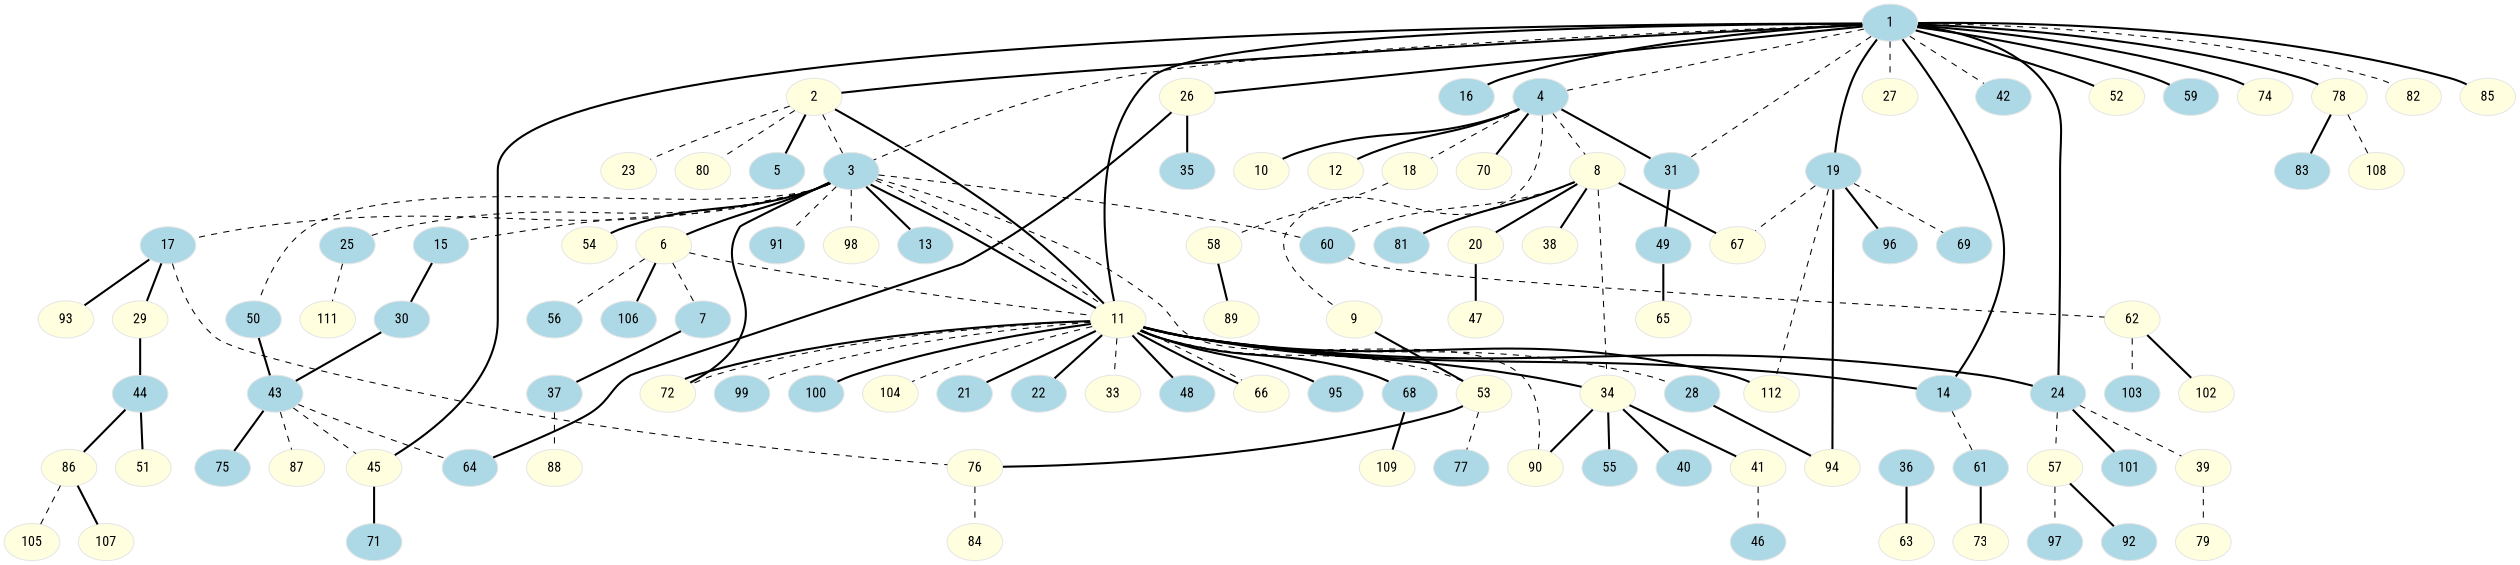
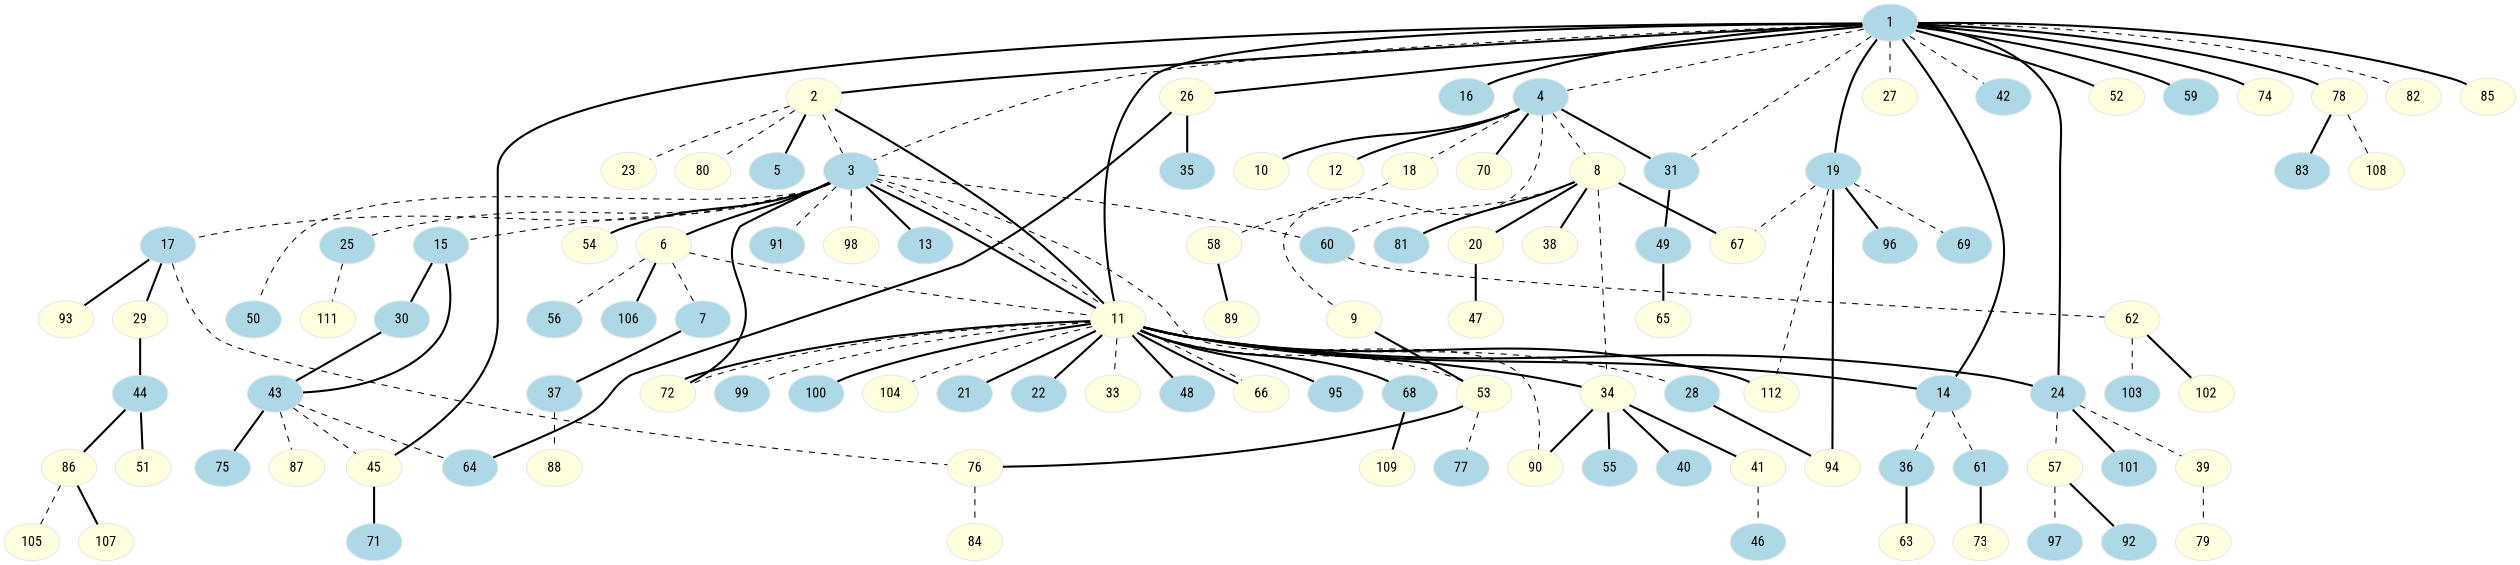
edge "50" -- "43": now "15" -- "43"
edge "14" -- "36": added
